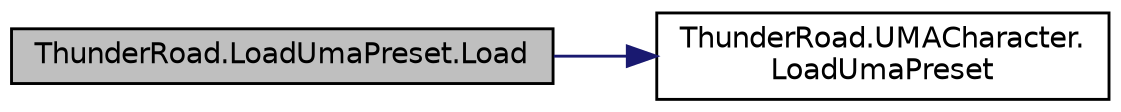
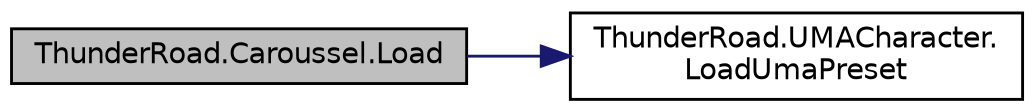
node "ThunderRoad.LoadUmaPreset.Load": label "ThunderRoad.LoadUmaPreset.Load" -> "ThunderRoad.Caroussel.Load"
